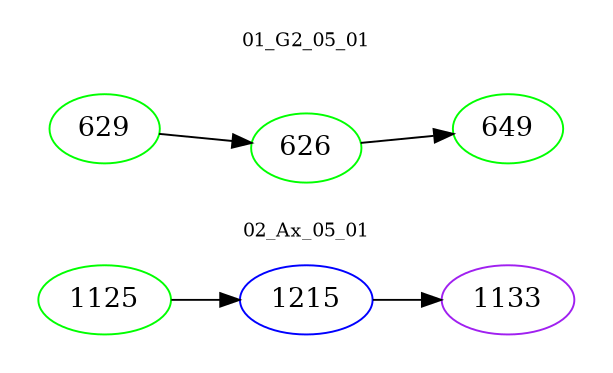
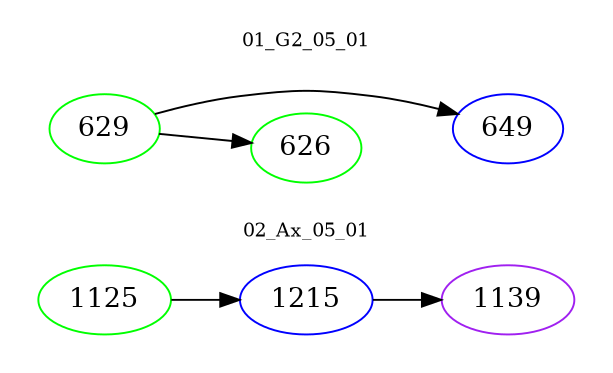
node "649": color green -> blue
edge "626" -> "649": now "629" -> "649"
node "1133": label "1133" -> "1139"
